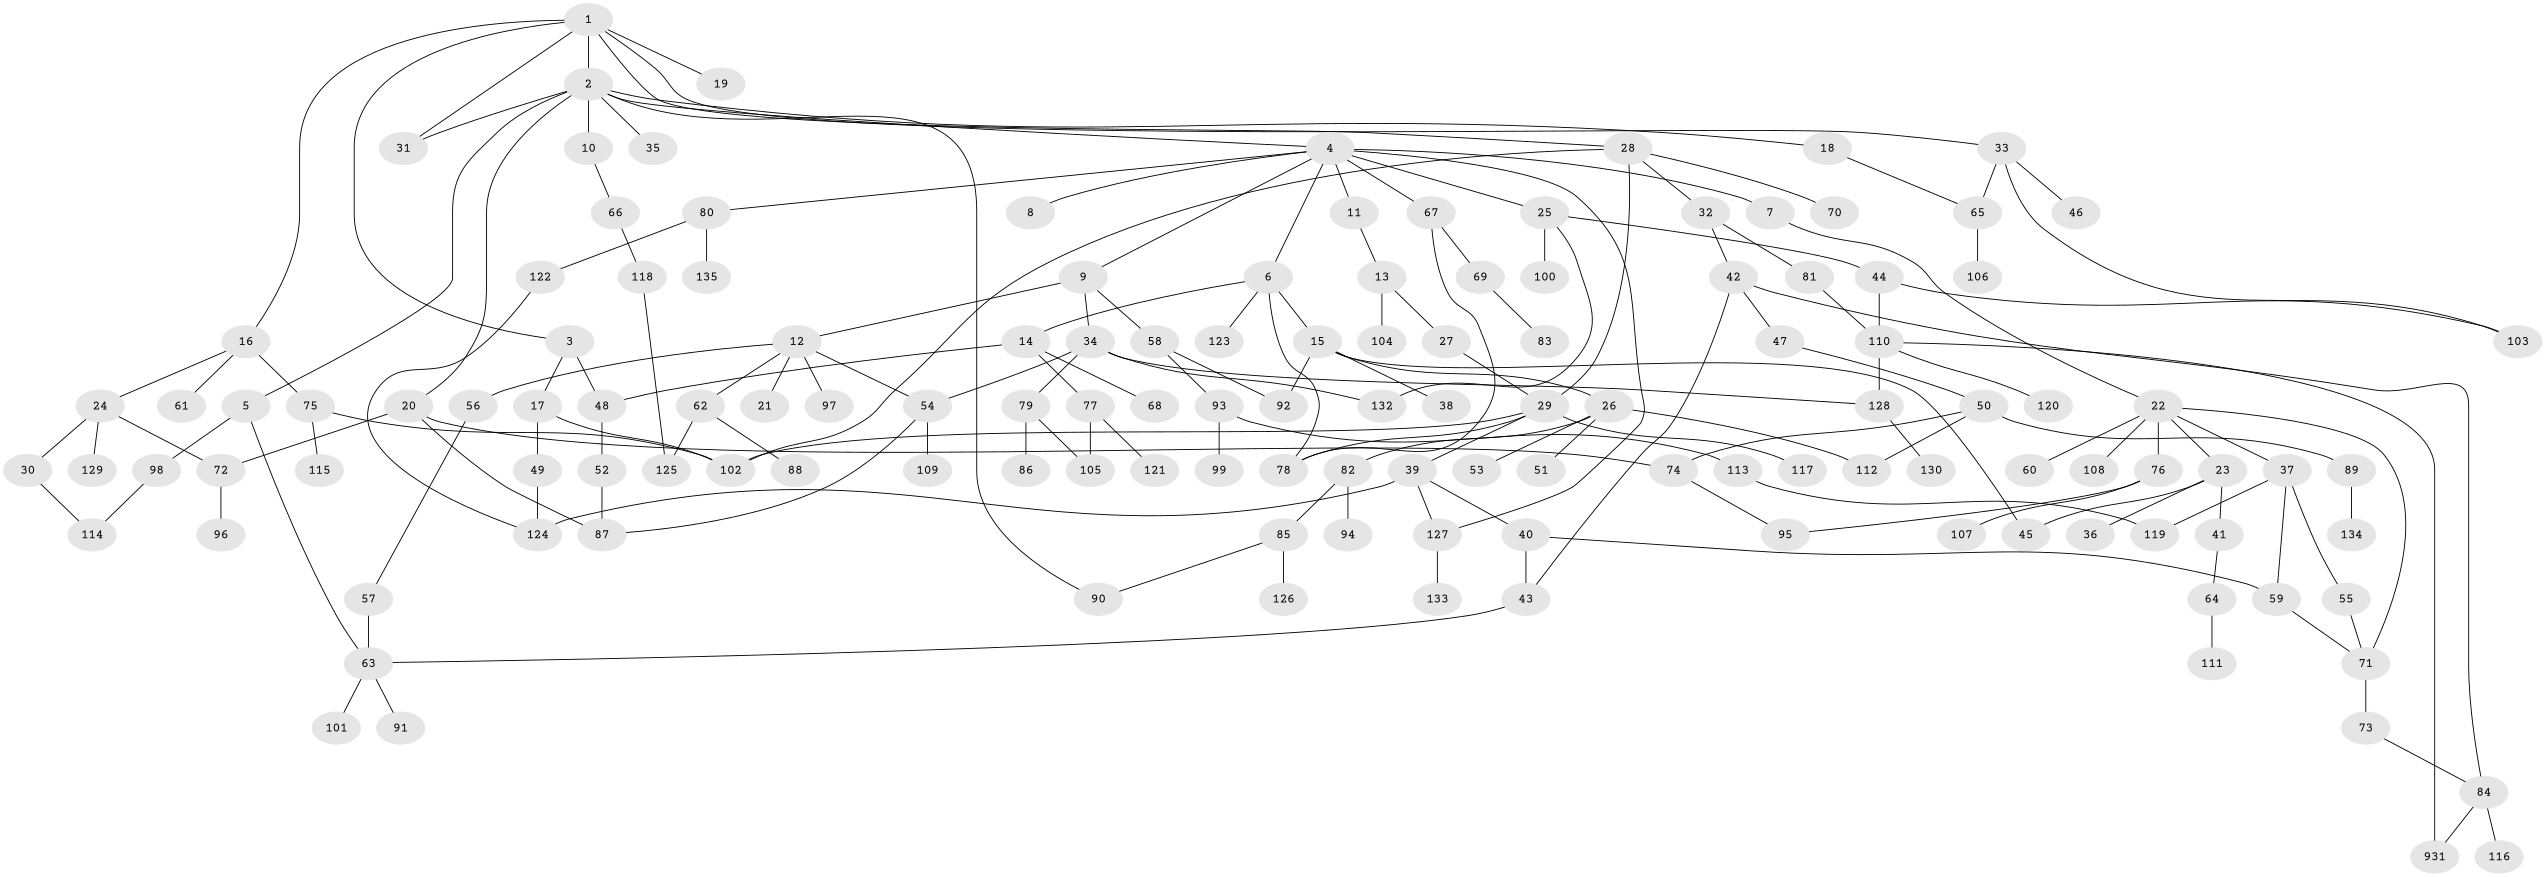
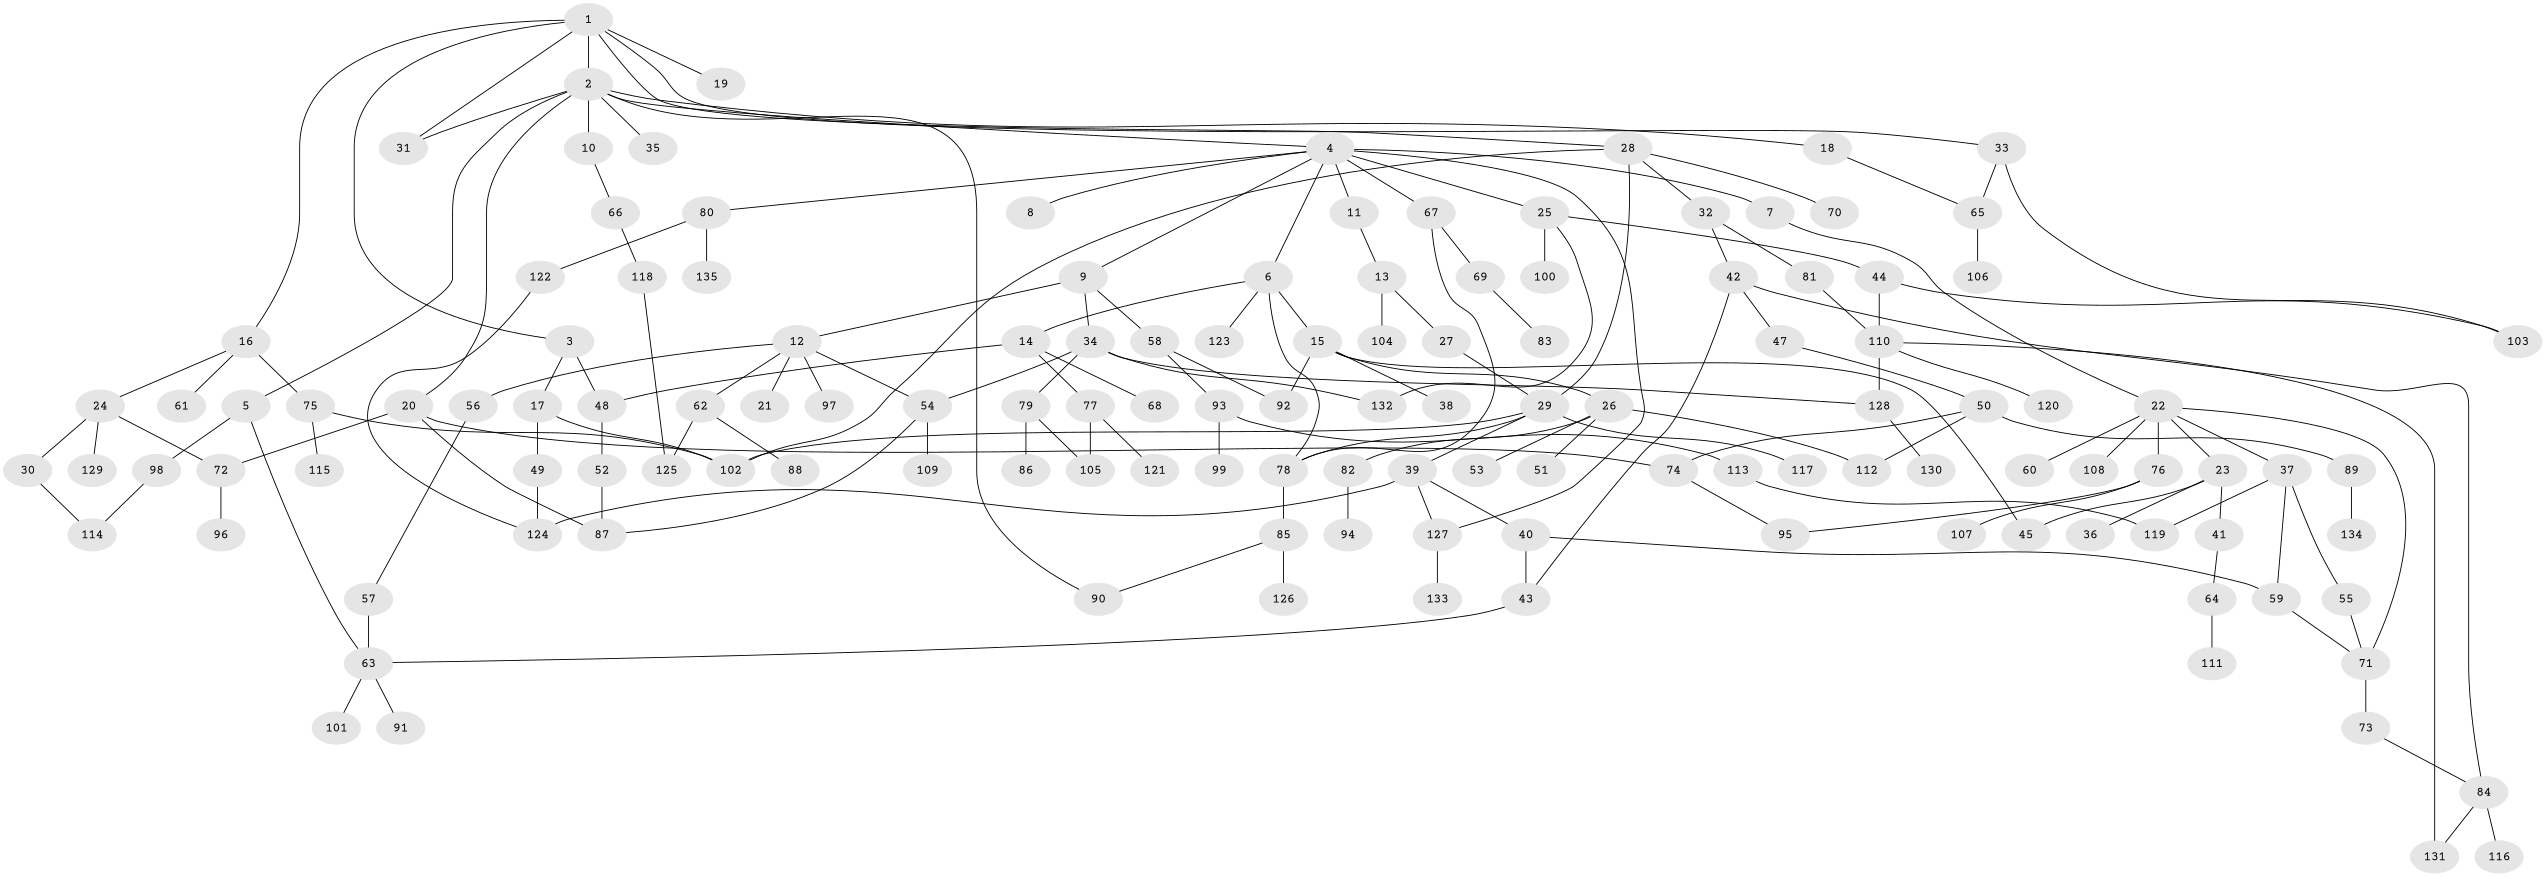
node "46": removed
edge "82" -- "85": now "78" -- "85"
node "931": label "931" -> "131"
